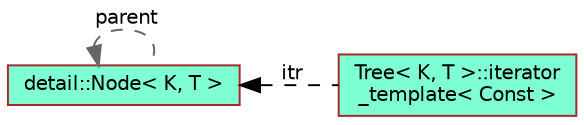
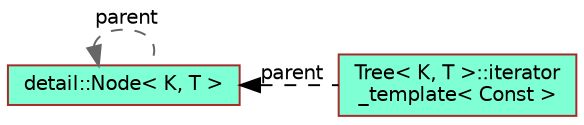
edge "Tree< K, T >::iterator _template< Const >" -> "detail::Node< K, T >": label " itr" -> " parent"
